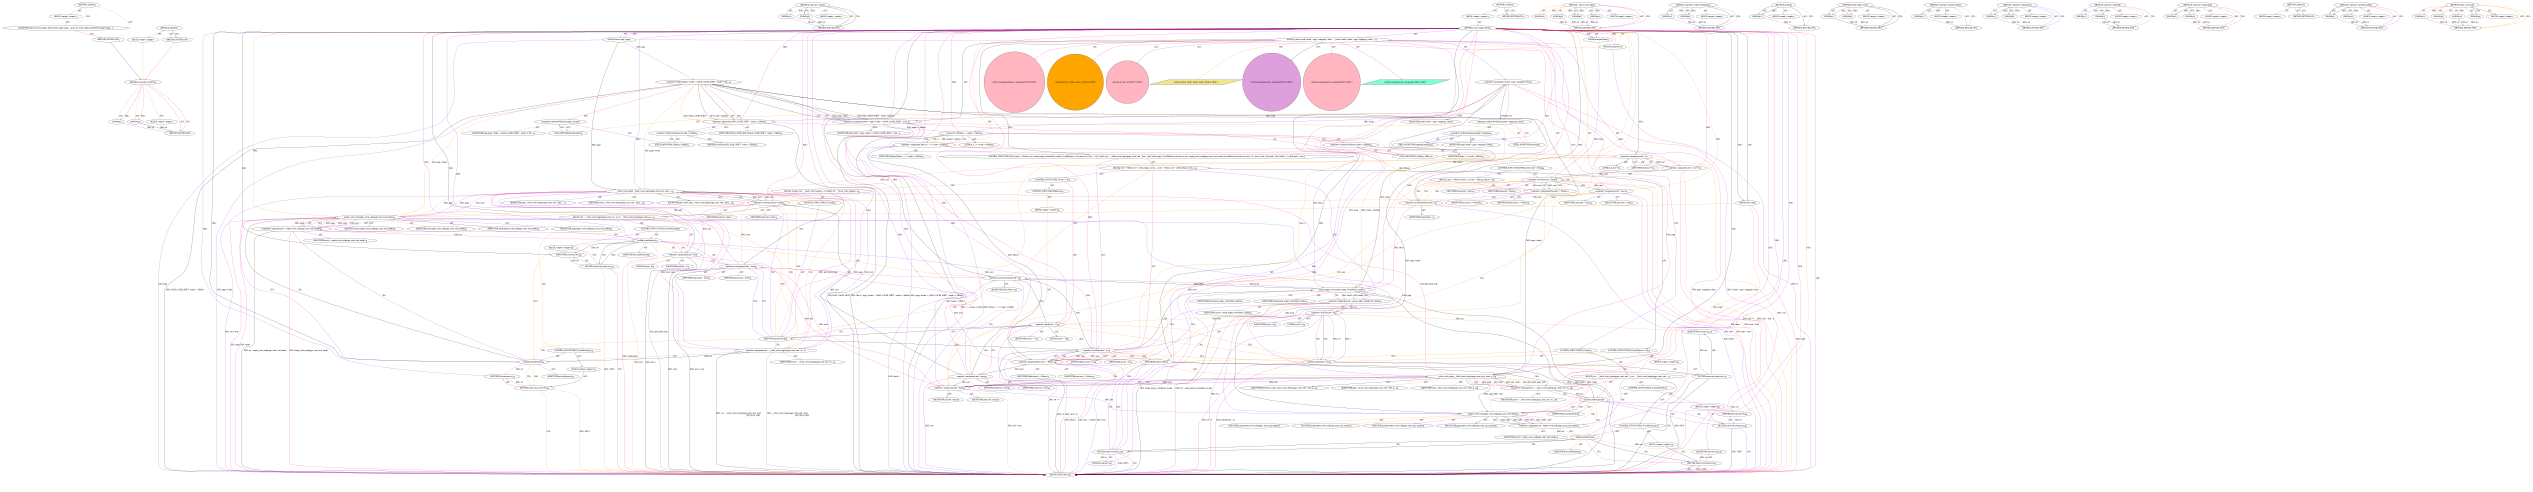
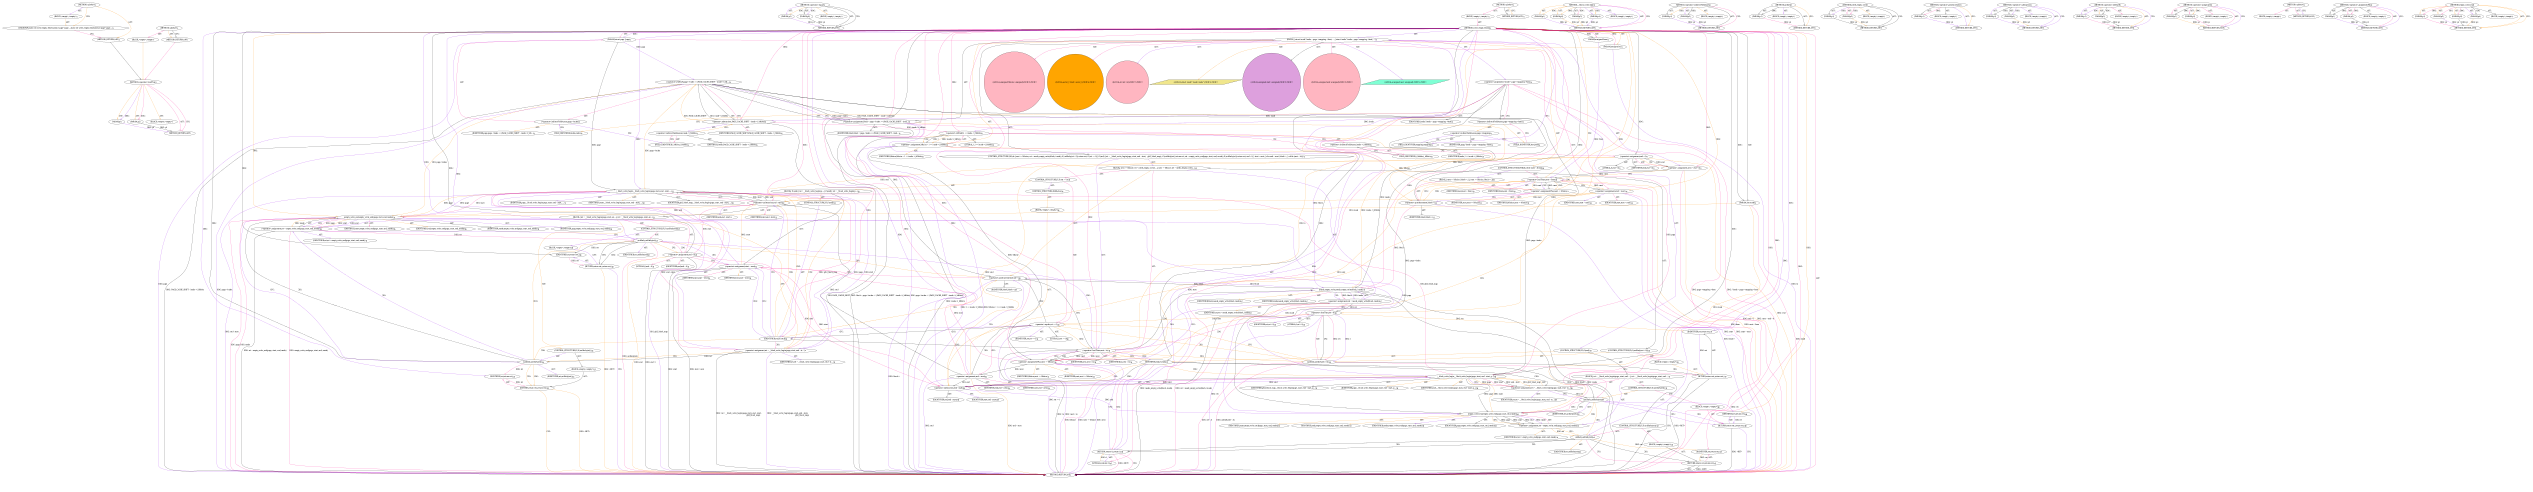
edge "(<operator>.indirectFieldAccess,page->mapping->host)" -> "(<operator>.assignment,*inode = page->mapping->host)": label "DDG: ret" -> "CFG: "
edge "(<operator>.indirectFieldAccess,page->index)" -> "(FIELD_IDENTIFIER,index,index)": now "(<operator>.indirectFieldAccess,page->index)" -> "(PARAM,struct page *page)"
